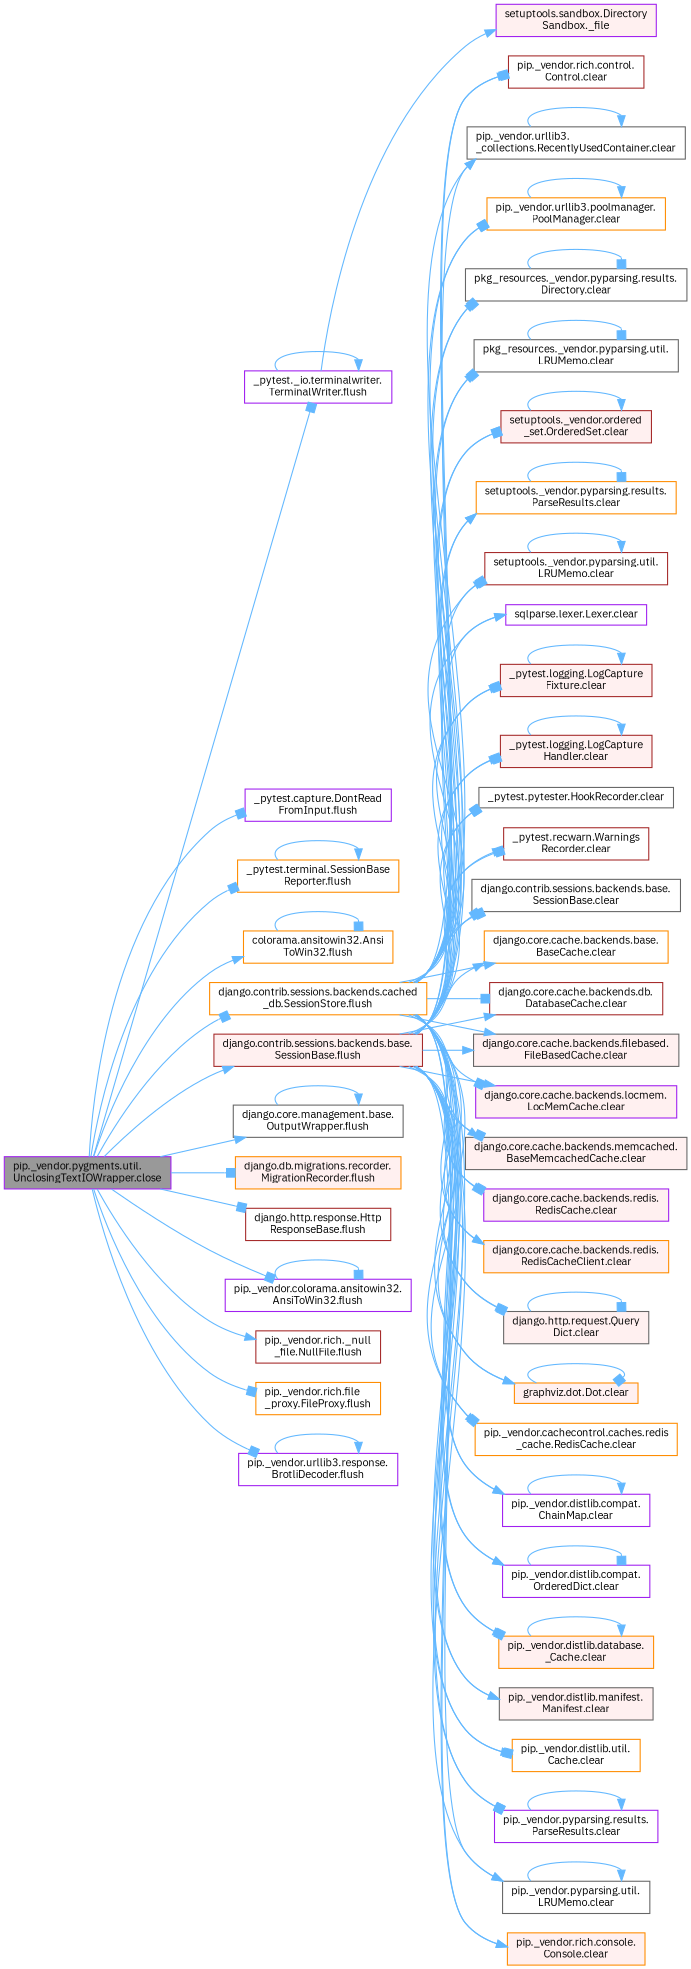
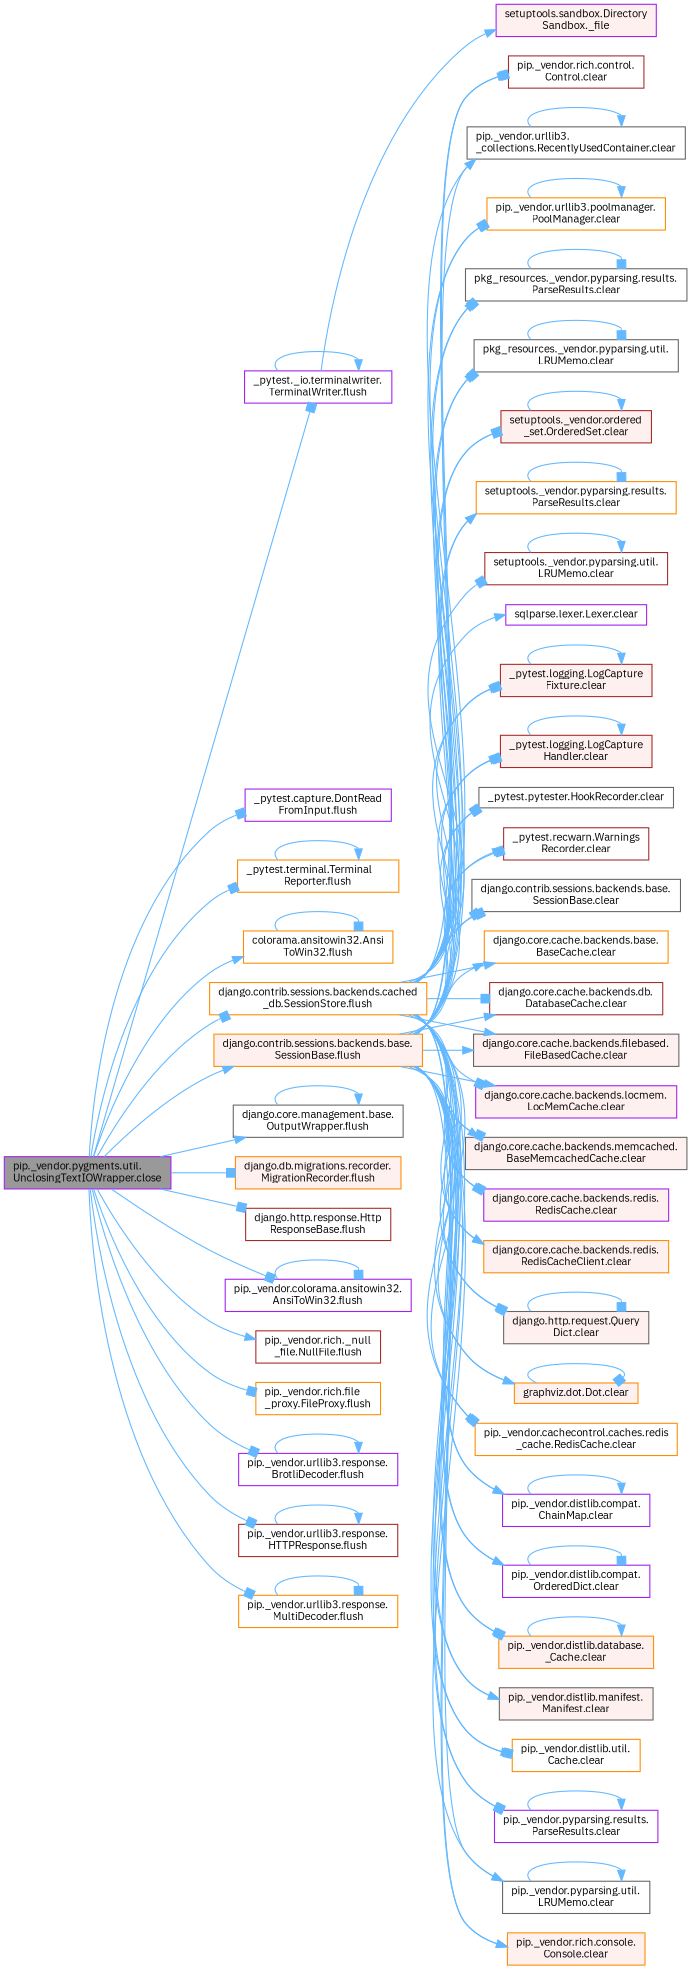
node "pkg_resources._vendor.pyparsing.results. Directory.clear": label "pkg_resources._vendor.pyparsing.results. Directory.clear" -> "pkg_resources._vendor.pyparsing.results. ParseResults.clear"
edge "django.contrib.sessions.backends.base. SessionBase.flush" -> "setuptools._vendor.pyparsing.util. LRUMemo.clear": removed
edge "django.contrib.sessions.backends.base. SessionBase.flush" -> "sqlparse.lexer.Lexer.clear": removed
node "_pytest.terminal.SessionBase Reporter.flush": label "_pytest.terminal.SessionBase Reporter.flush" -> "_pytest.terminal.Terminal Reporter.flush"
node "django.contrib.sessions.backends.base. SessionBase.flush": color brown -> darkorange
node "pip._vendor.urllib3.response. HTTPResponse.flush": added
node "pip._vendor.urllib3.response. MultiDecoder.flush": added
